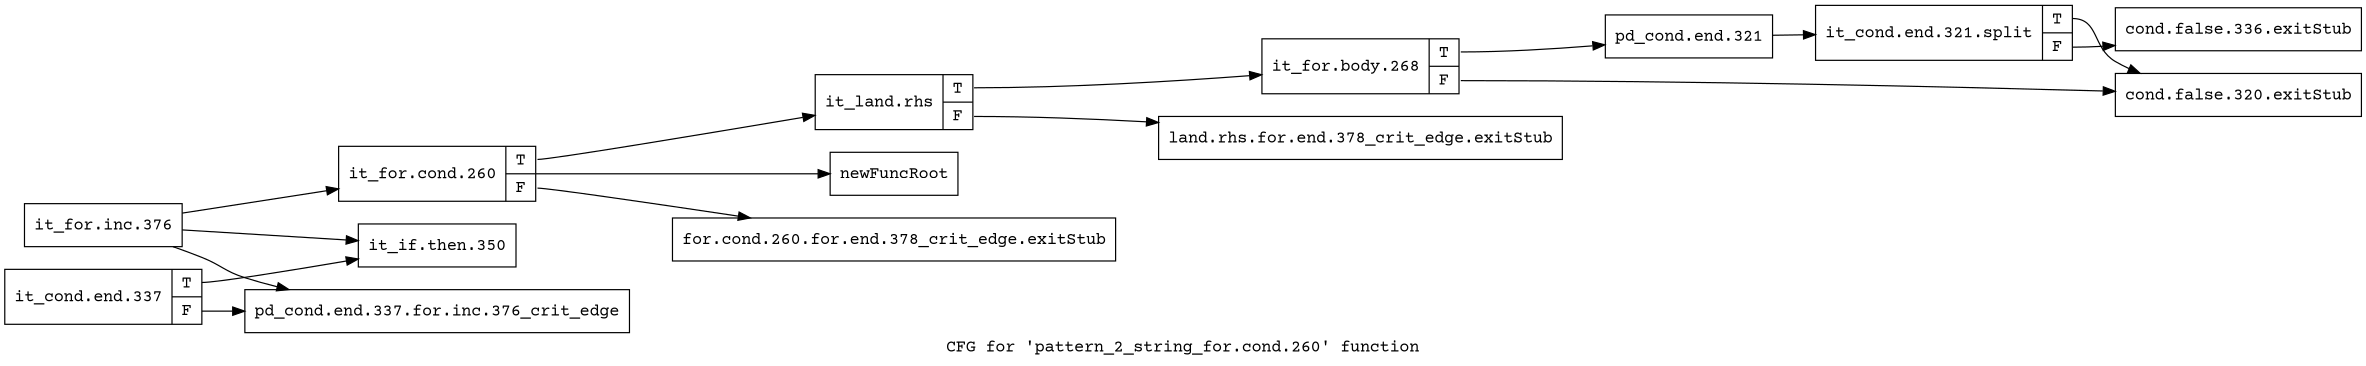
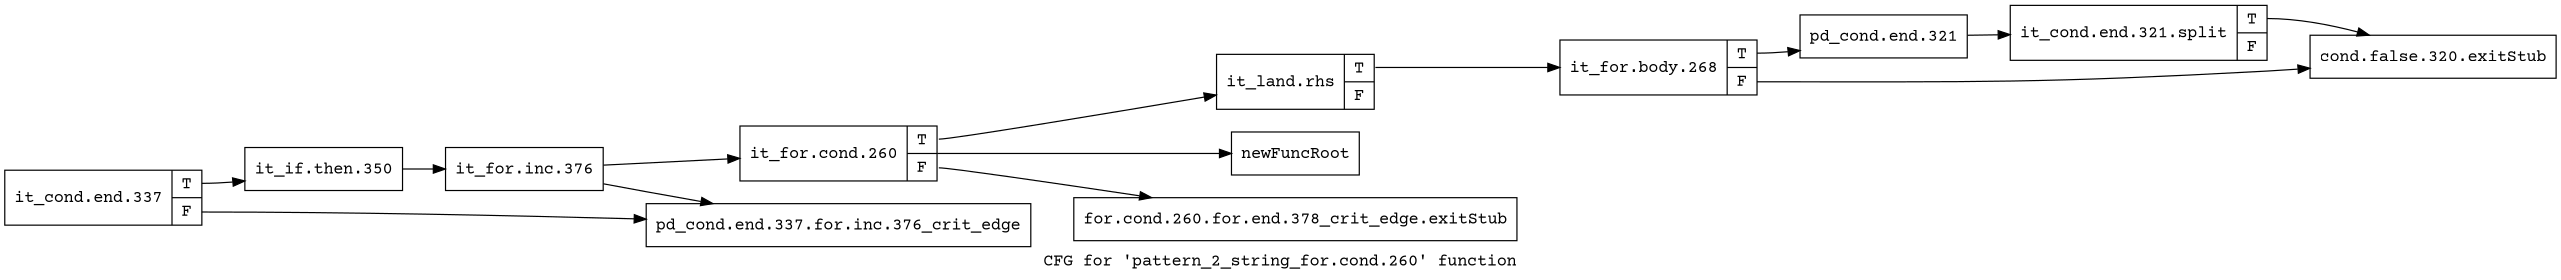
node "cond.false.336.exitStub": removed
node "land.rhs.for.end.378_crit_edge.exitStub": removed
edge "it_for.inc.376" -> "it_if.then.350": reversed
